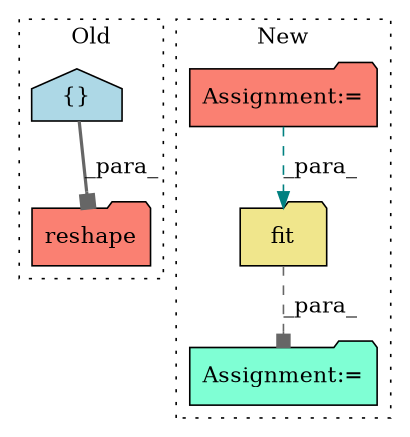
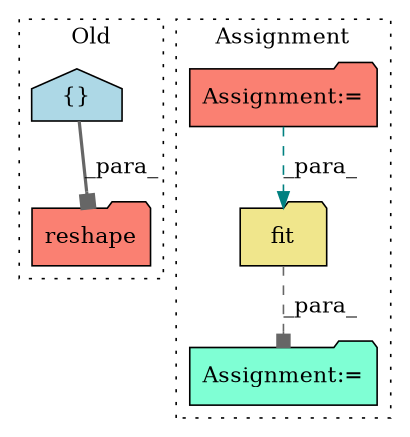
cluster "New": label "New" -> "Assignment"
